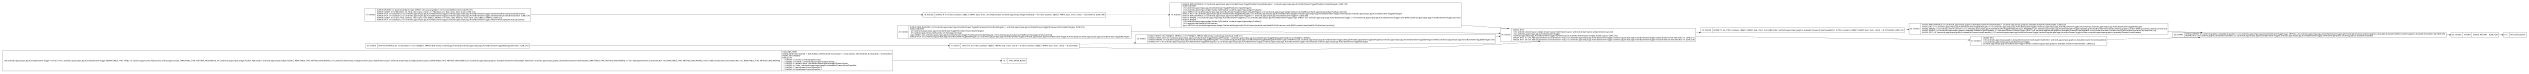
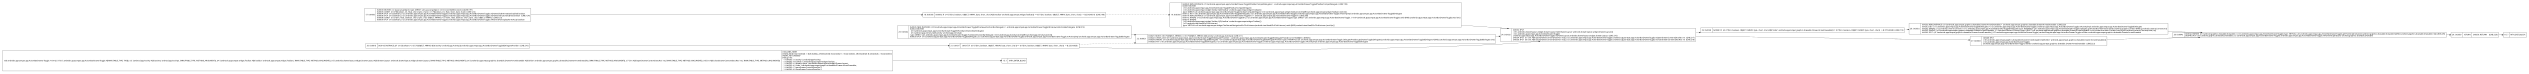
edge "23: 0x002b" -> "24: 0x0032": now "23: 0x002b" -> "22: 0x0021"
